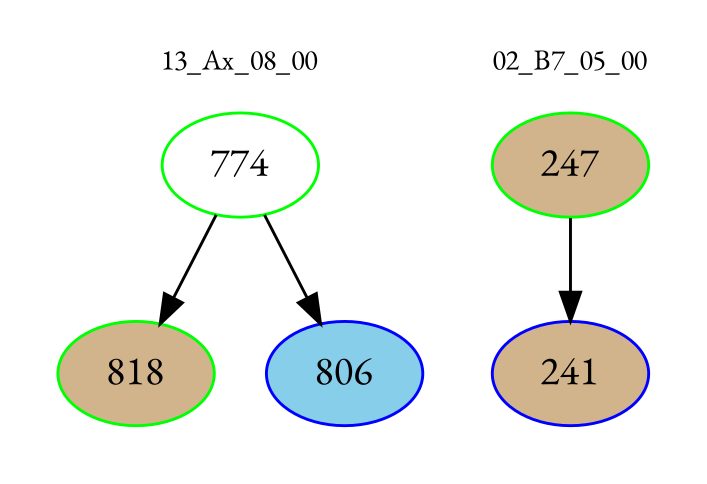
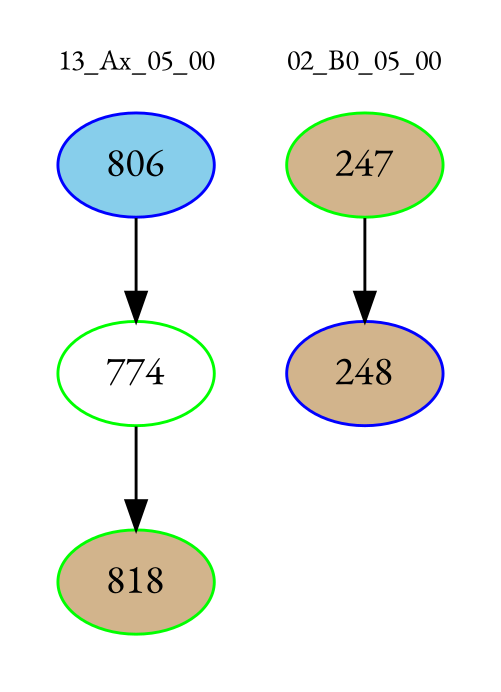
cluster "13_Ax_08_00": label "13_Ax_08_00" -> "13_Ax_05_00"
cluster "02_B7_05_00": label "02_B7_05_00" -> "02_B0_05_00"
edge "774" -> "806": reversed
node "241": label "241" -> "248"
